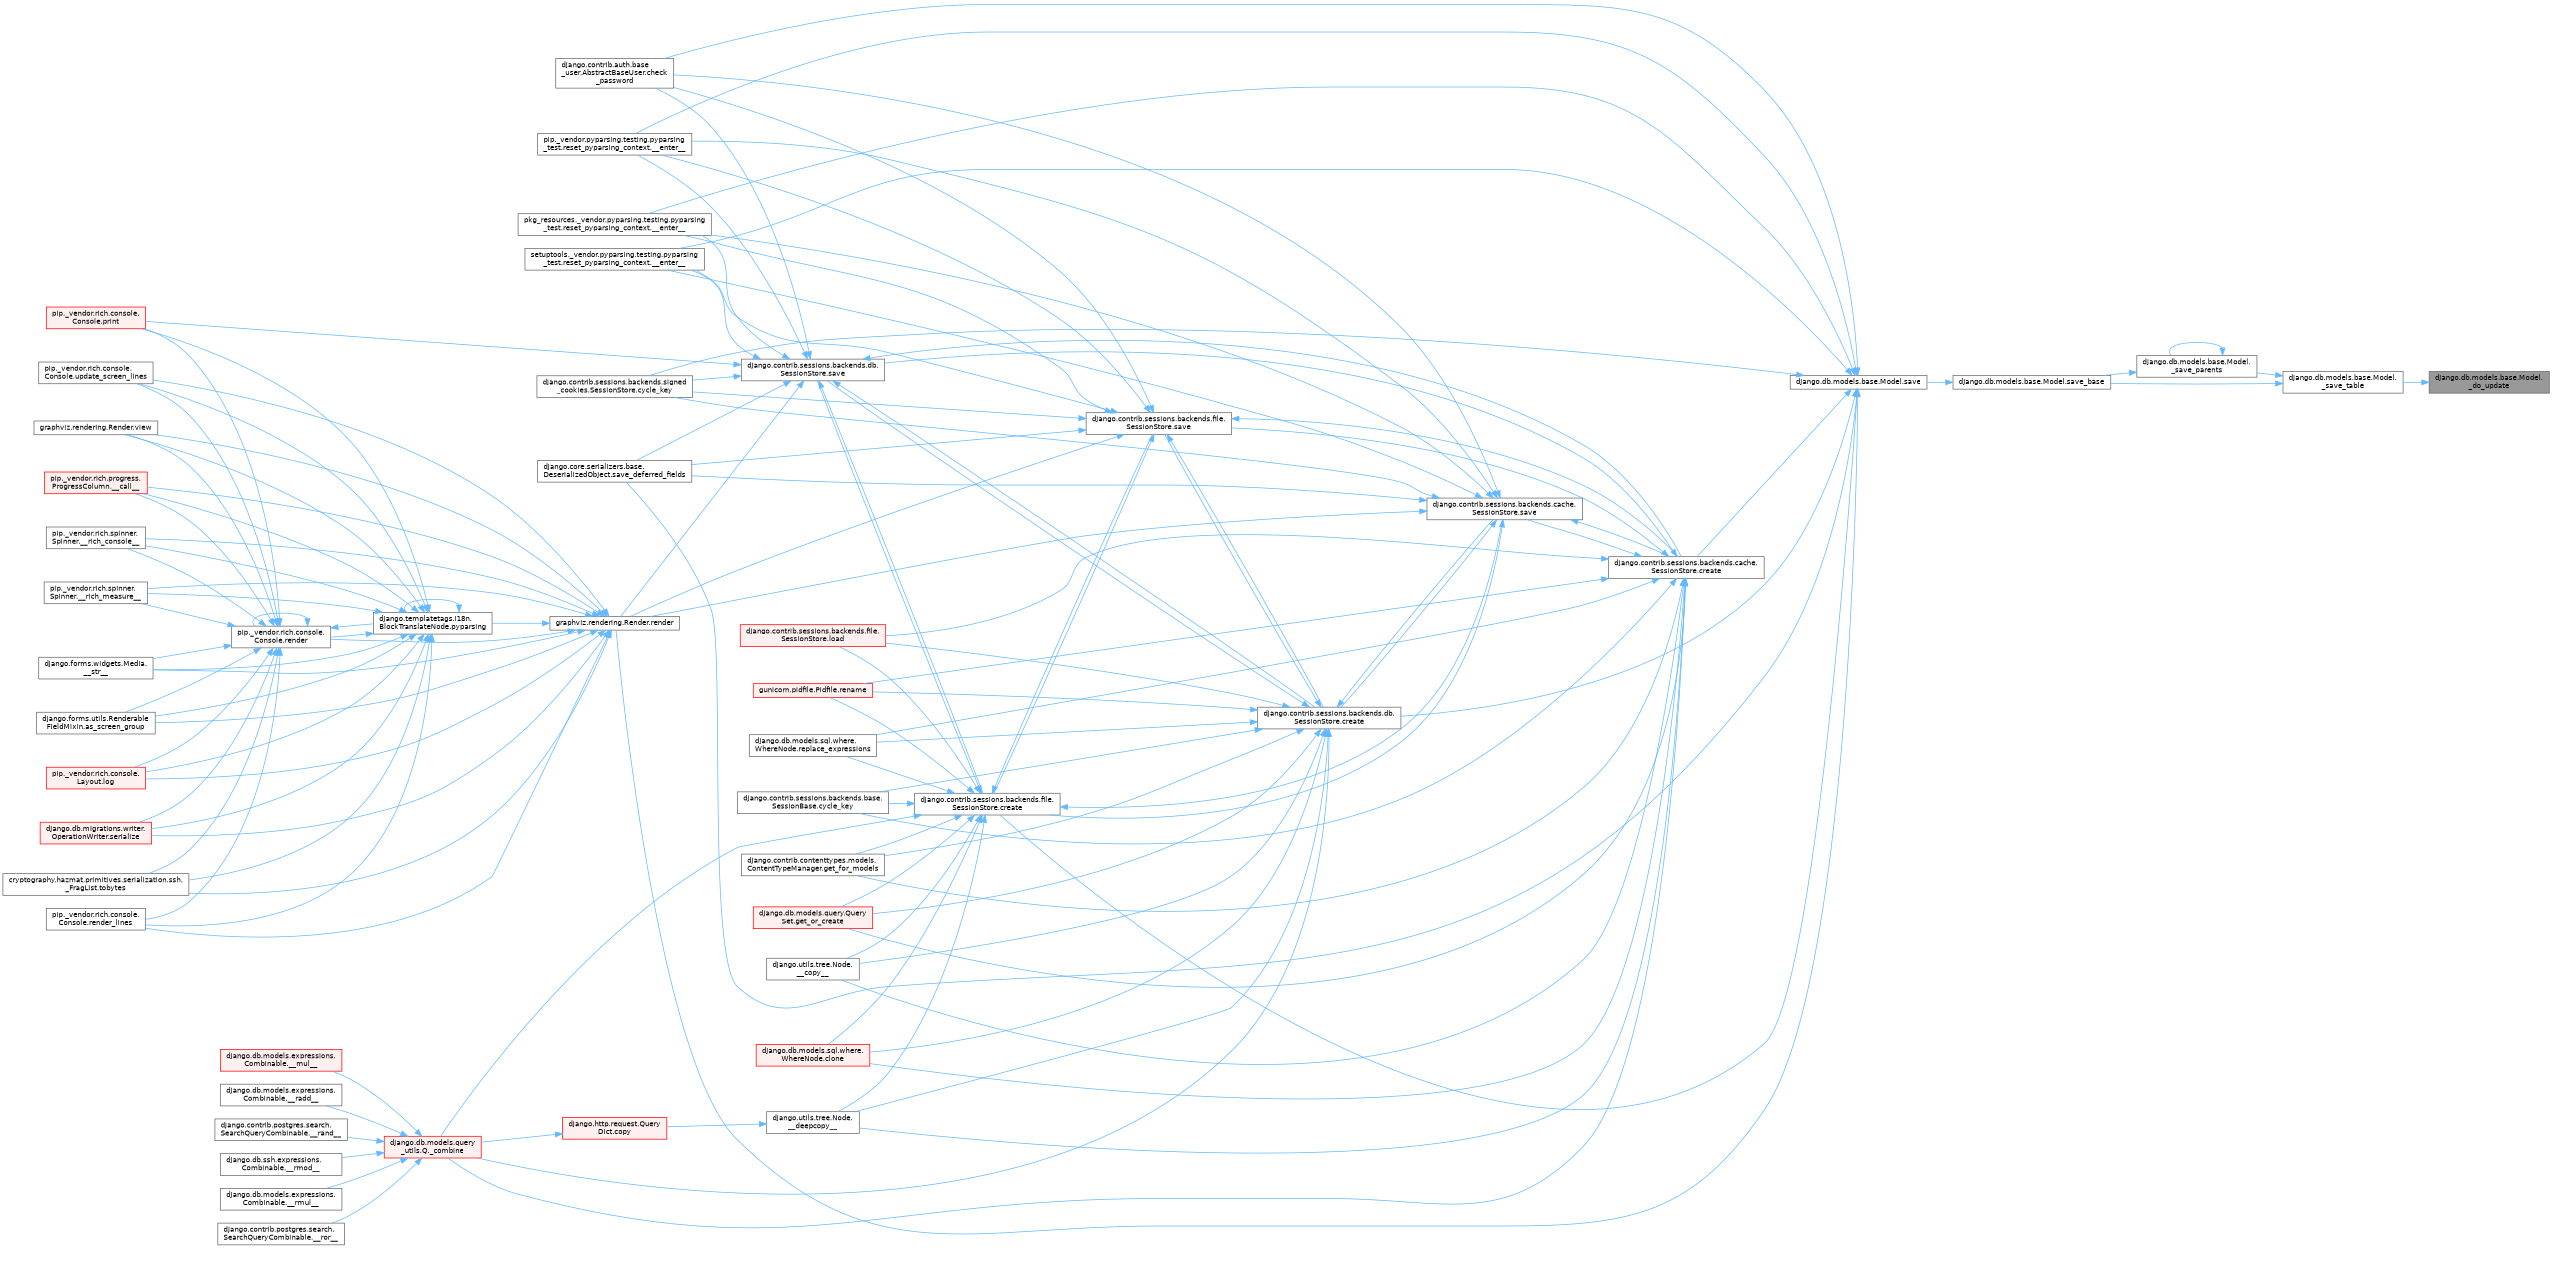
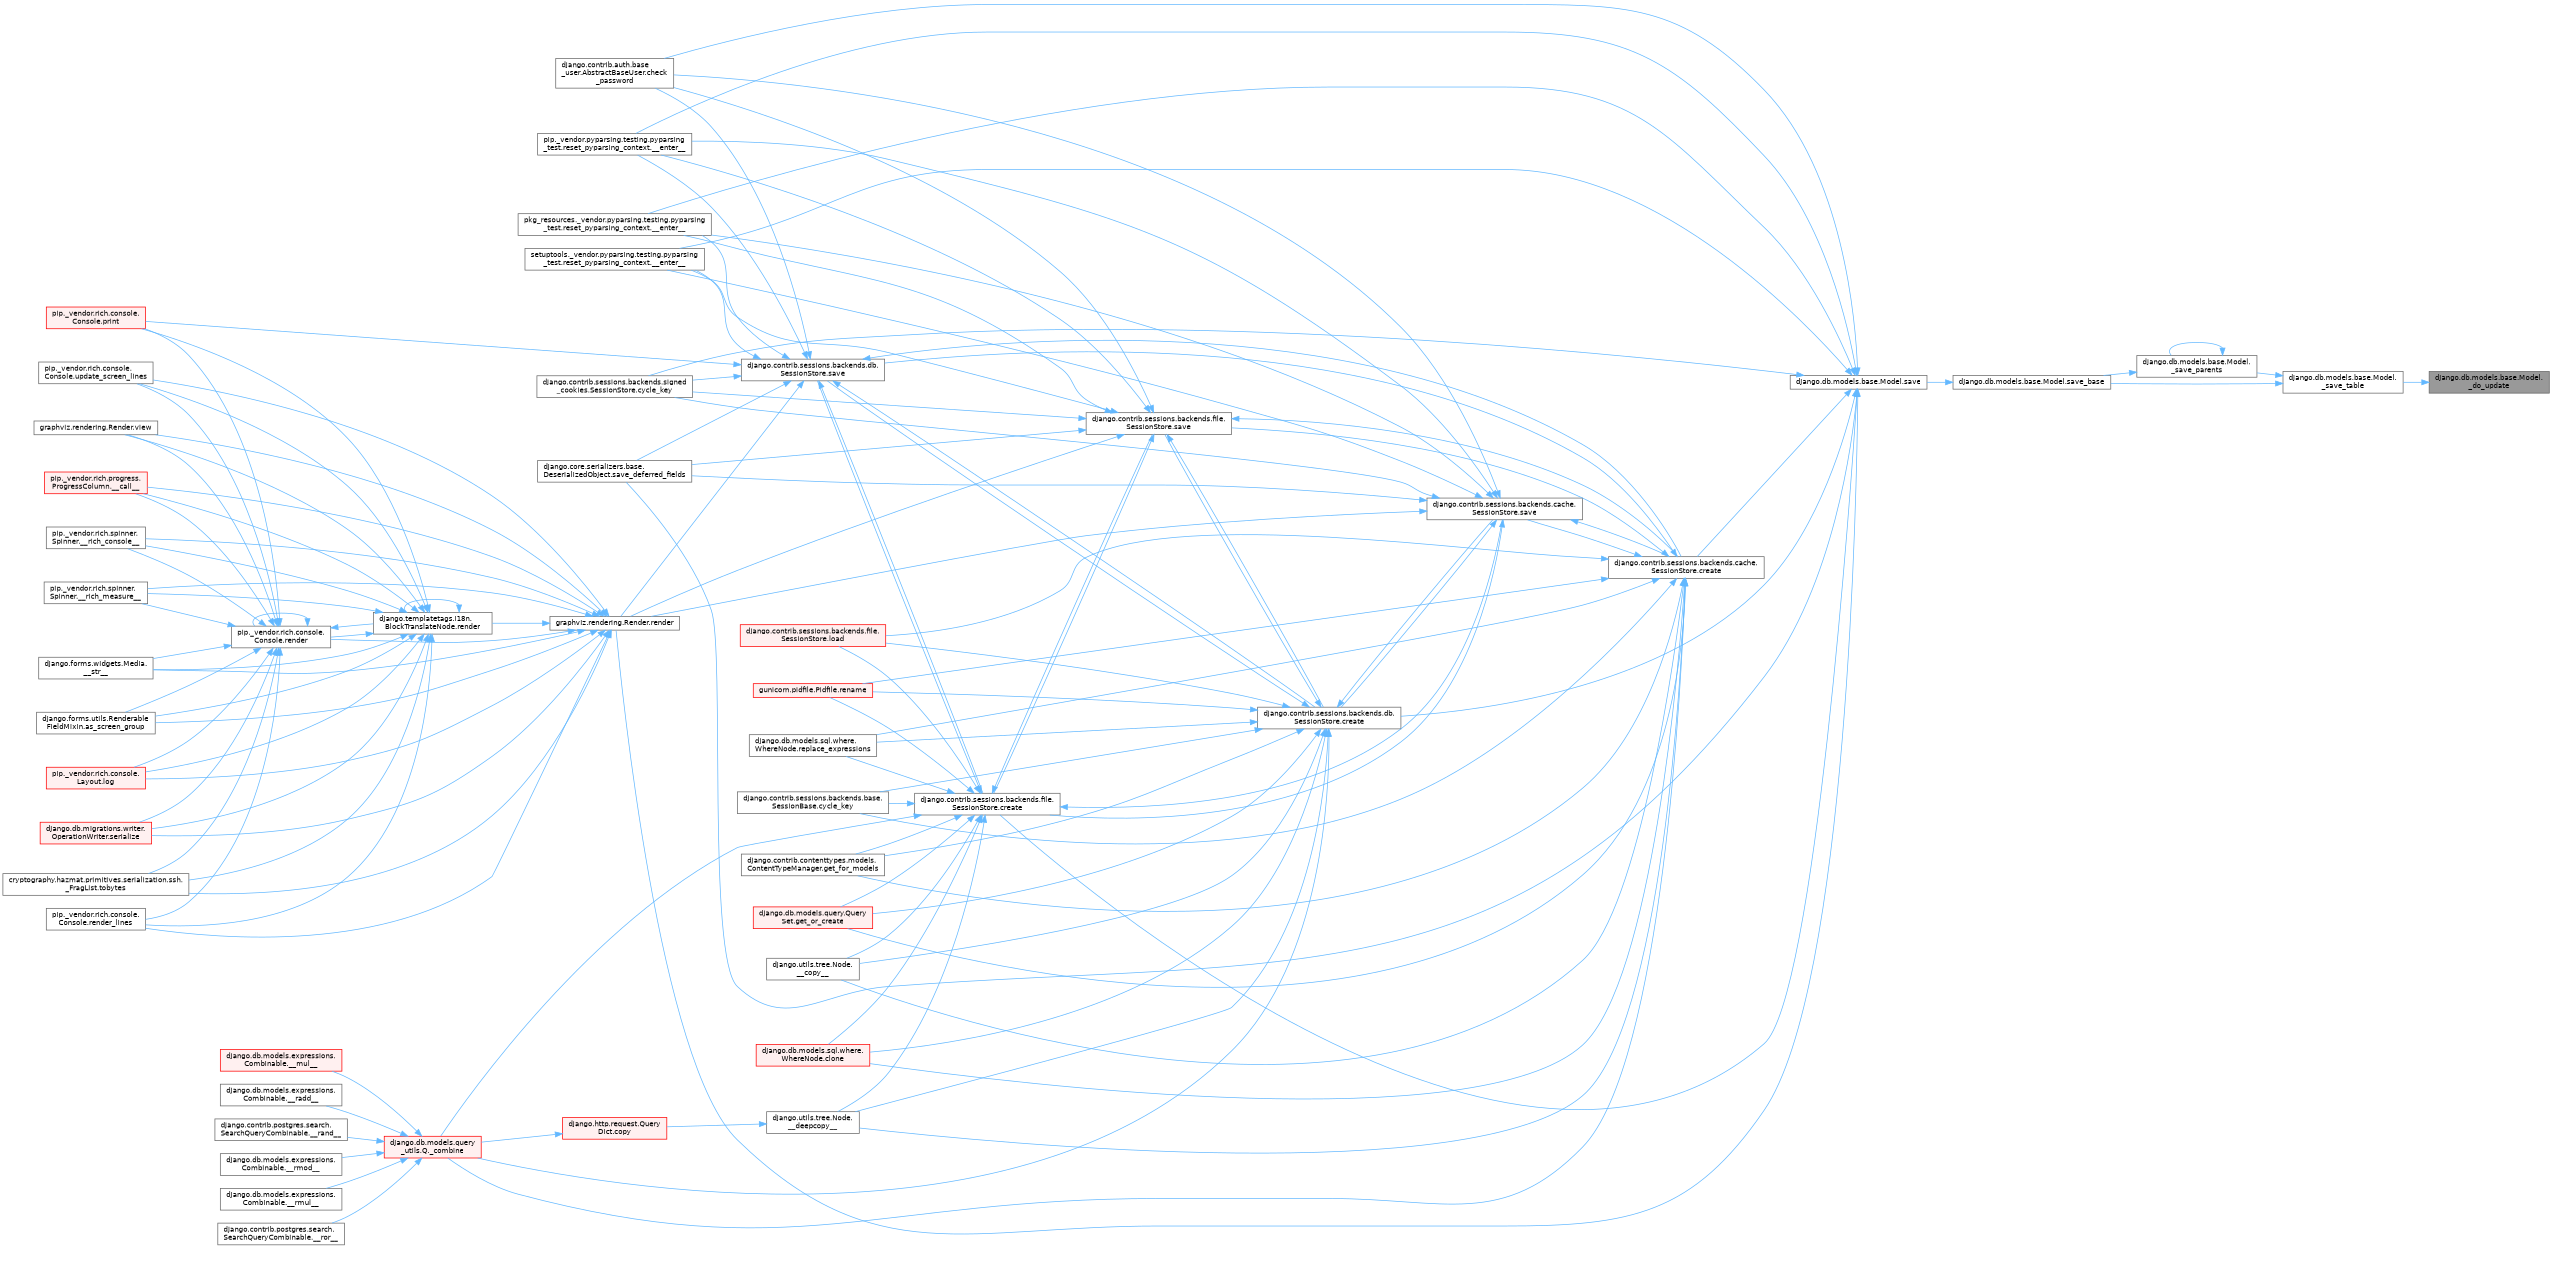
node "django.templatetags.i18n. BlockTranslateNode.pyparsing": label "django.templatetags.i18n. BlockTranslateNode.pyparsing" -> "django.templatetags.i18n. BlockTranslateNode.render"
node "django.db.ssh.expressions. Combinable.__rmod__": label "django.db.ssh.expressions. Combinable.__rmod__" -> "django.db.models.expressions. Combinable.__rmod__"
